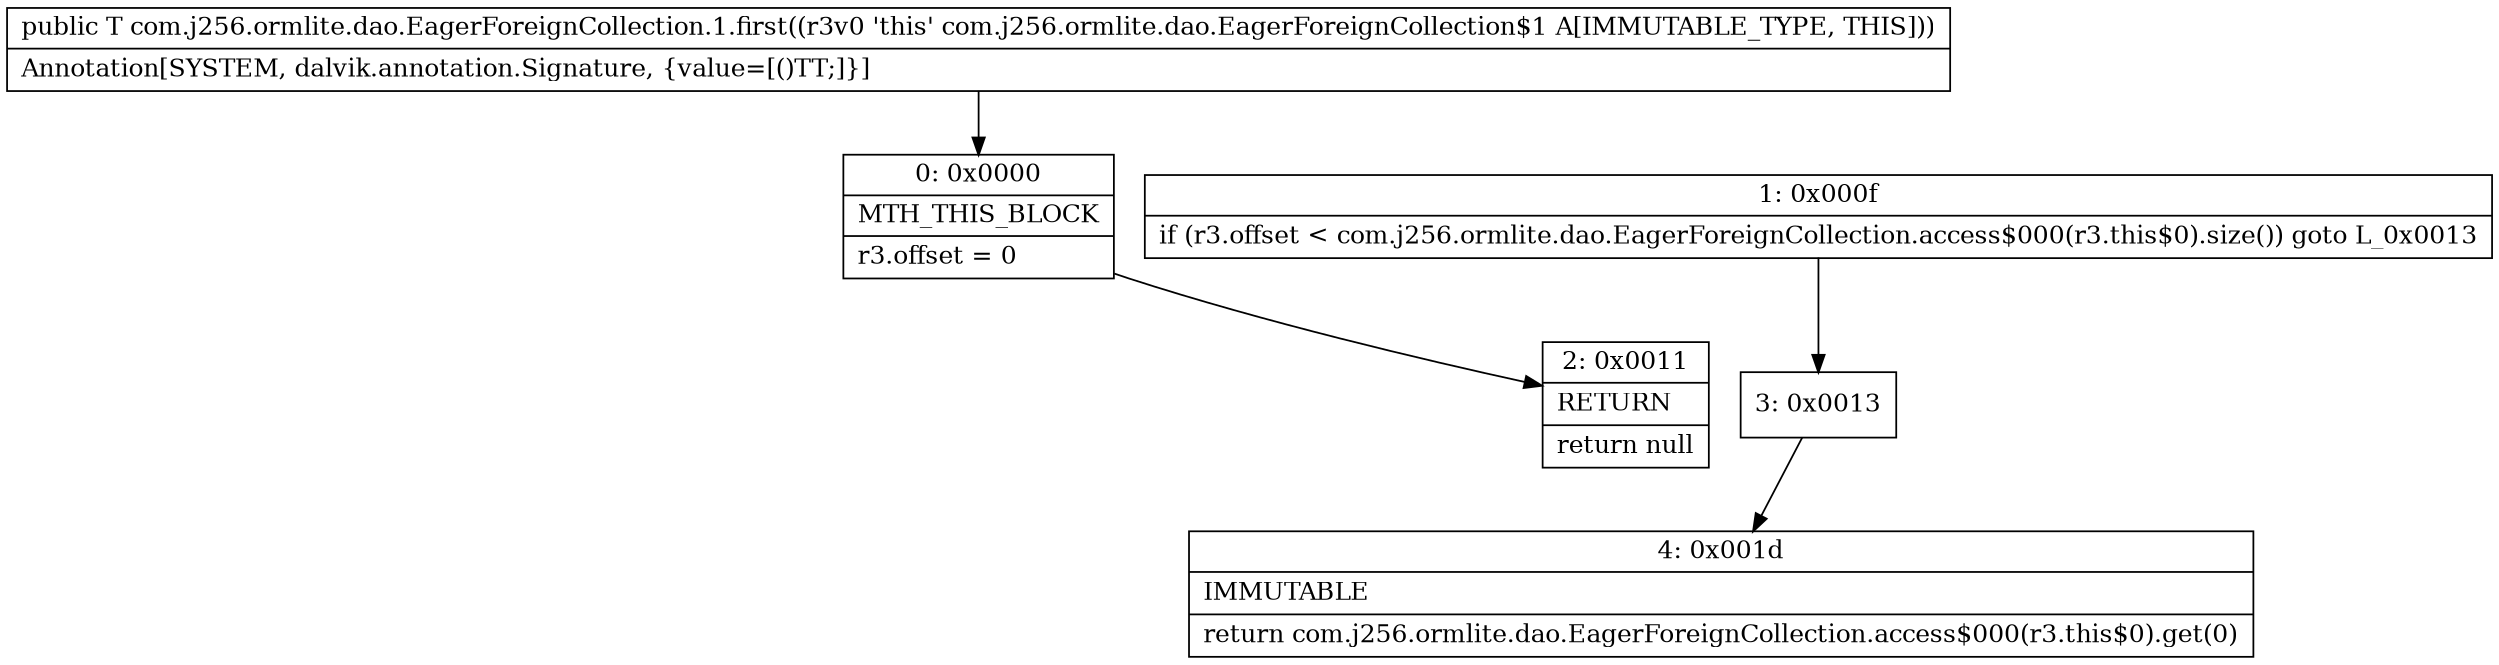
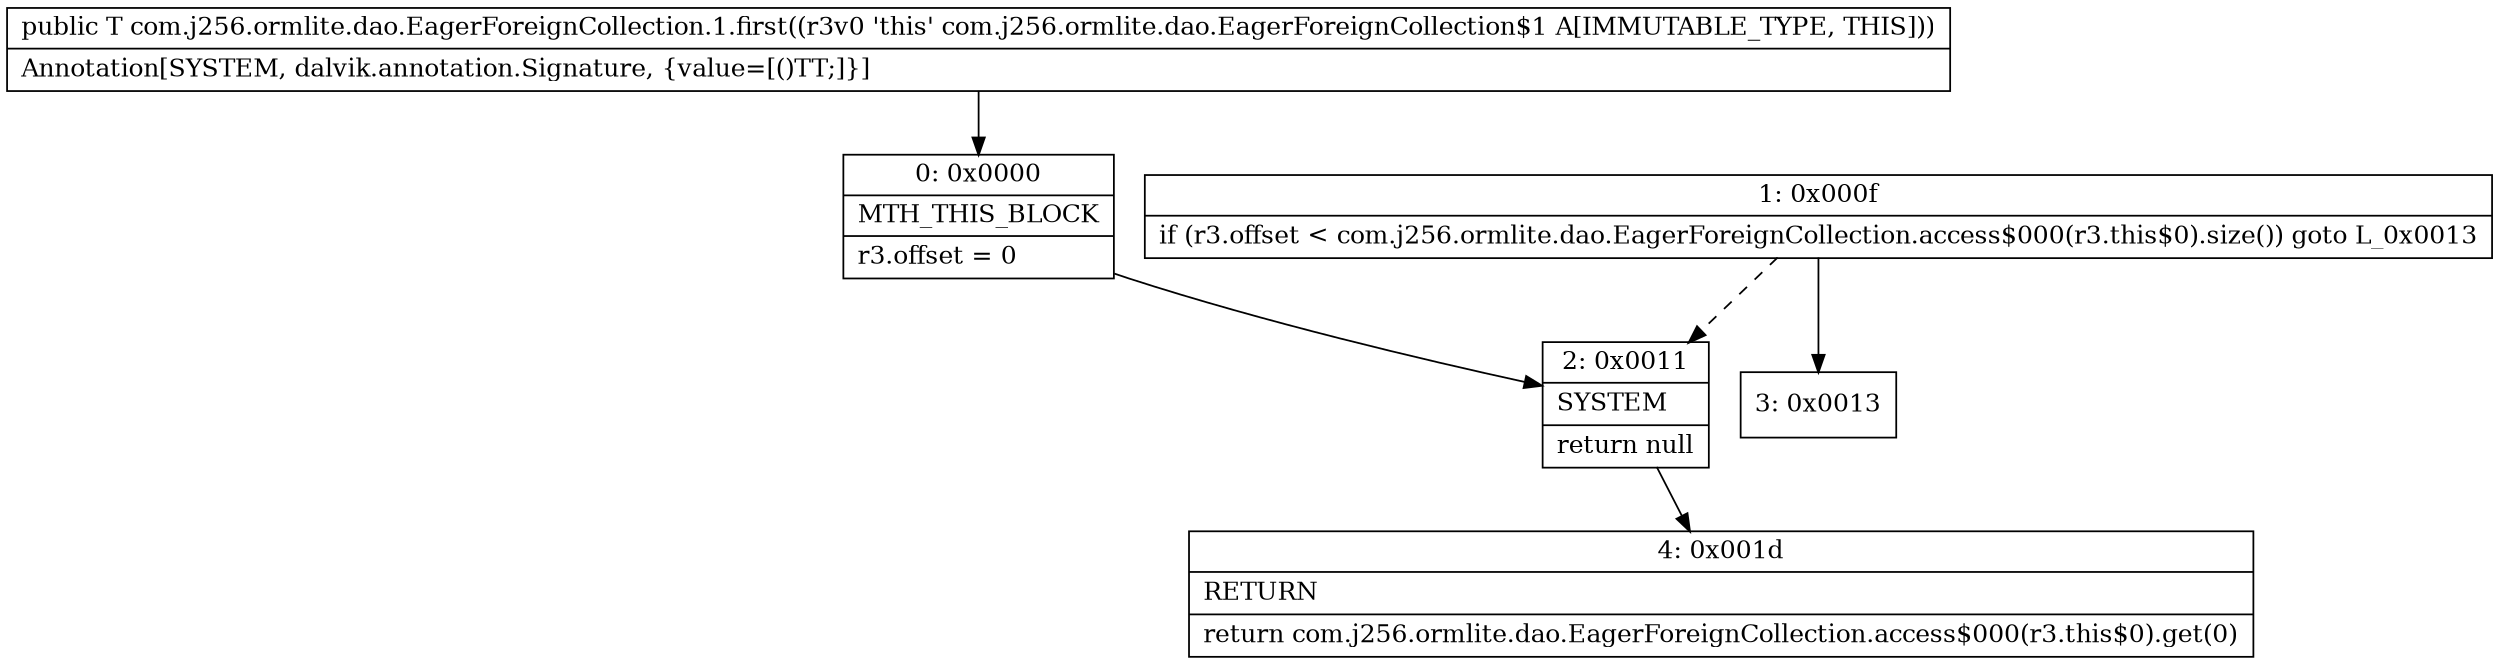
edge "1: 0x000f" -> "2: 0x0011": added
node "2: 0x0011": text "RETURN" -> "SYSTEM"
edge "3: 0x0013" -> "4: 0x001d": now "2: 0x0011" -> "4: 0x001d"
node "4: 0x001d": text "IMMUTABLE" -> "RETURN"
